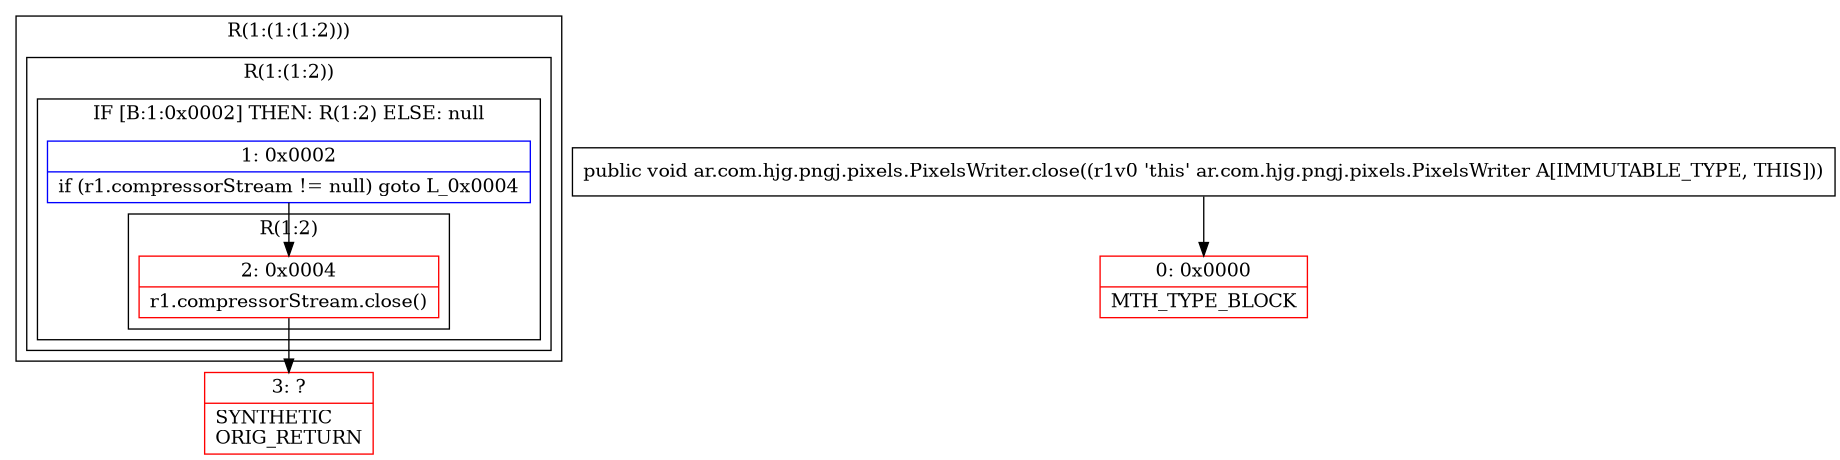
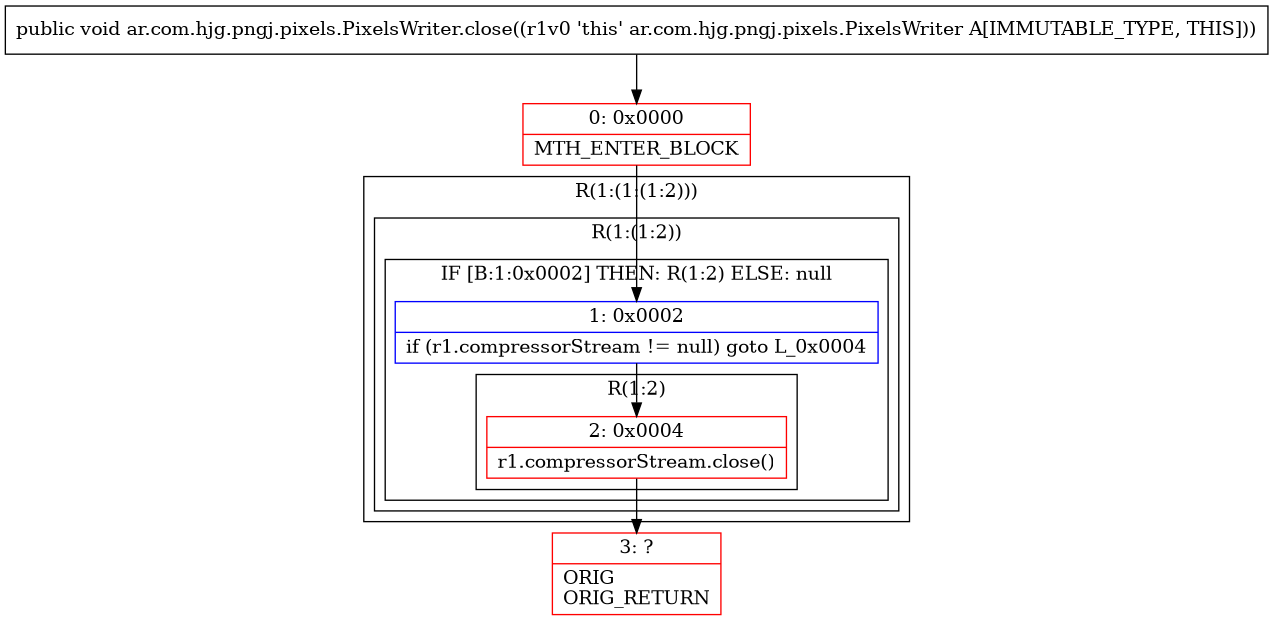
edge "0: 0x0000" -> "1: 0x0002": added
node "0: 0x0000": text "MTH_TYPE_BLOCK" -> "MTH_ENTER_BLOCK"
node "3: ?": text "SYNTHETIC" -> "ORIG"
